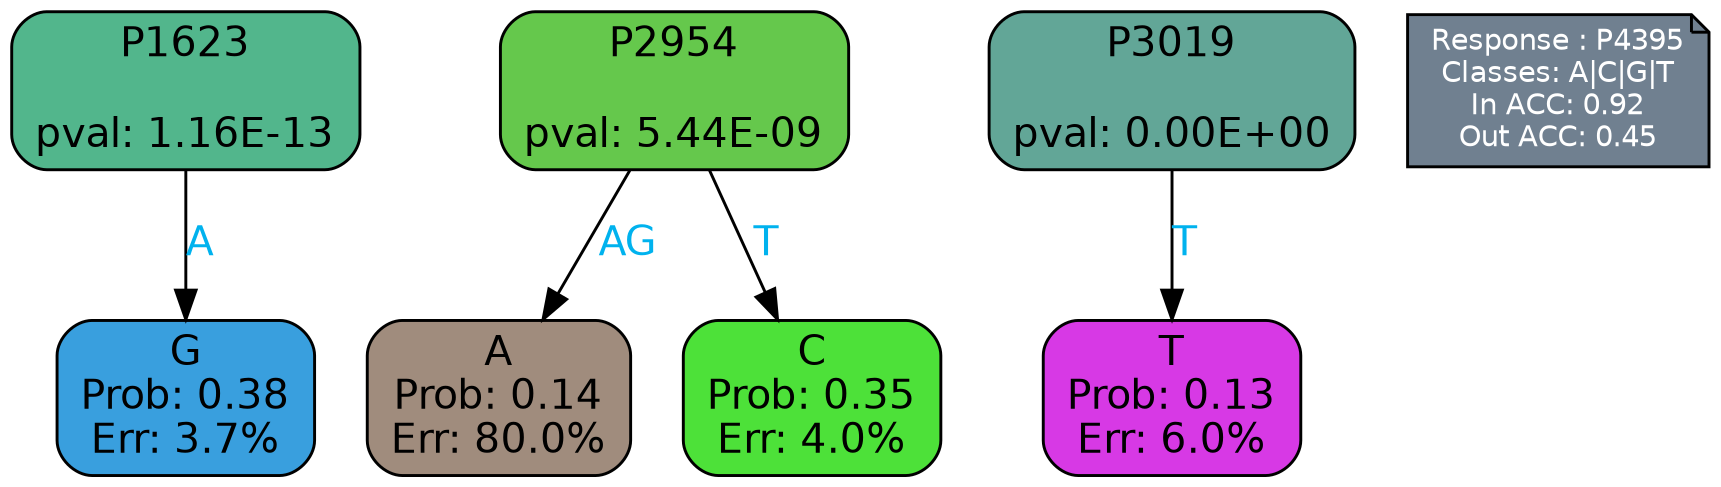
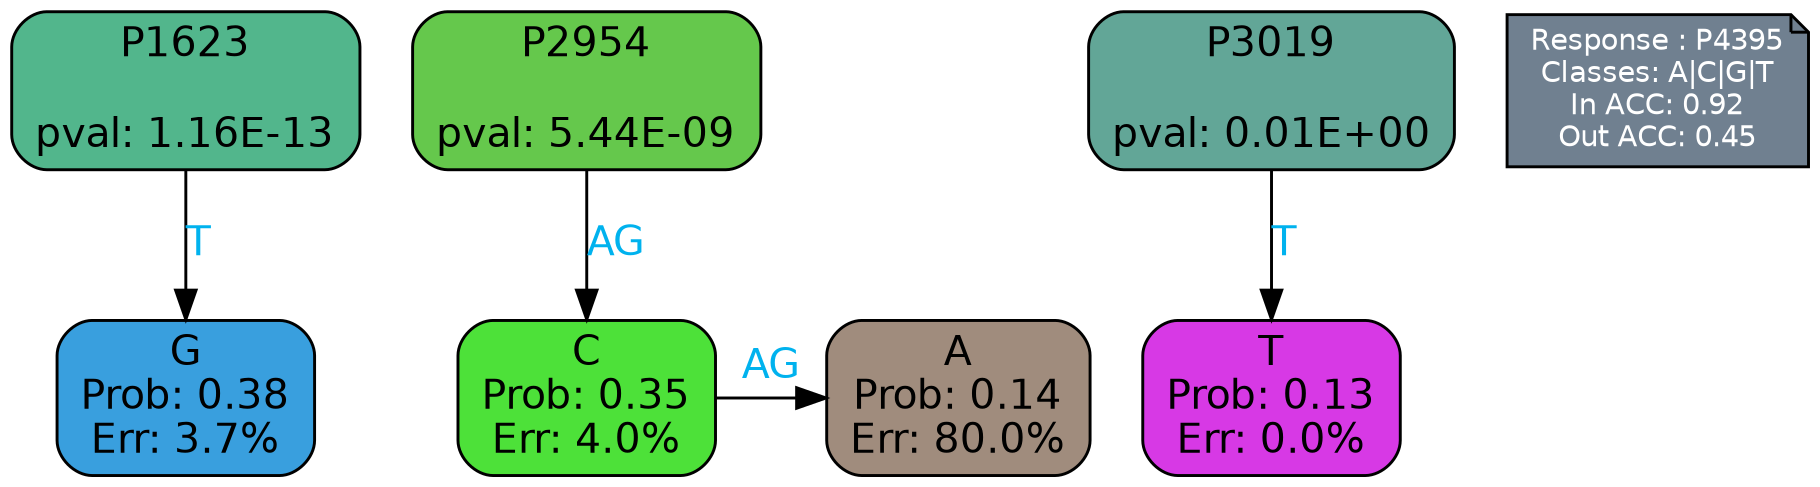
node "P3019 pval: 0.00E+00": label "P3019 pval: 0.00E+00" -> "P3019 pval: 0.01E+00"
edge "P2954 pval: 5.44E-09" -> "A Prob: 0.14 Err: 80.0%": now "C Prob: 0.35 Err: 4.0%" -> "A Prob: 0.14 Err: 80.0%"
edge "P1623 pval: 1.16E-13" -> "G Prob: 0.38 Err: 3.7%": label "A" -> "T"
edge "P2954 pval: 5.44E-09" -> "C Prob: 0.35 Err: 4.0%": label "T" -> "AG"
node "T Prob: 0.13 Err: 6.0%": label "T Prob: 0.13 Err: 6.0%" -> "T Prob: 0.13 Err: 0.0%"
